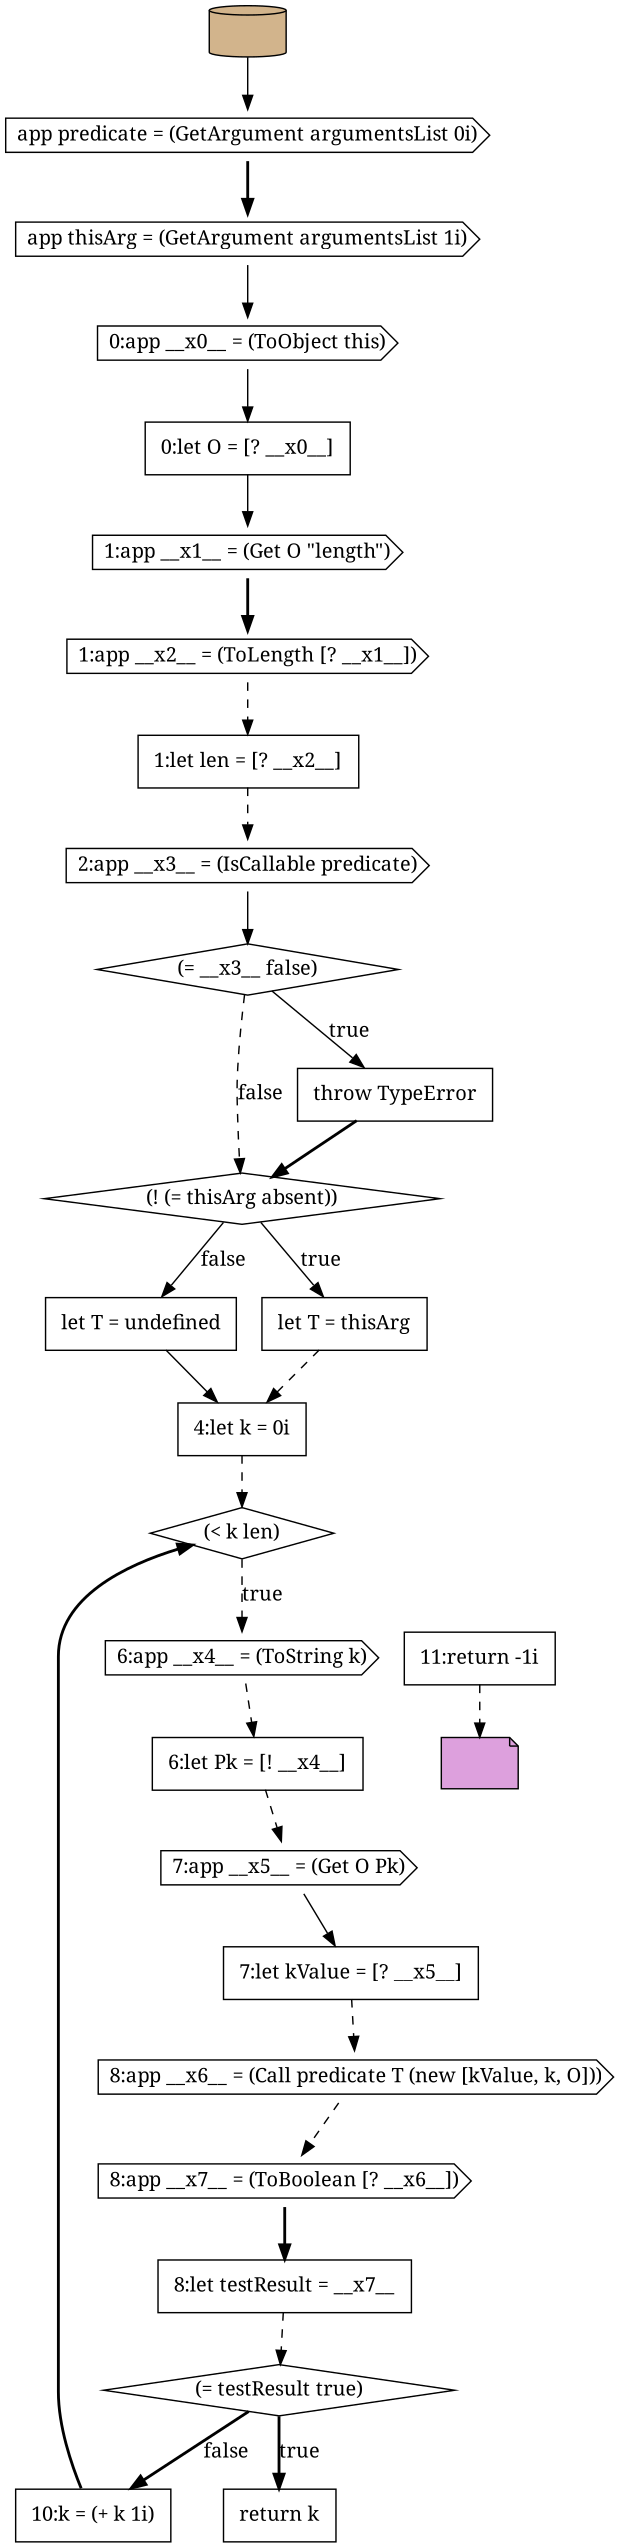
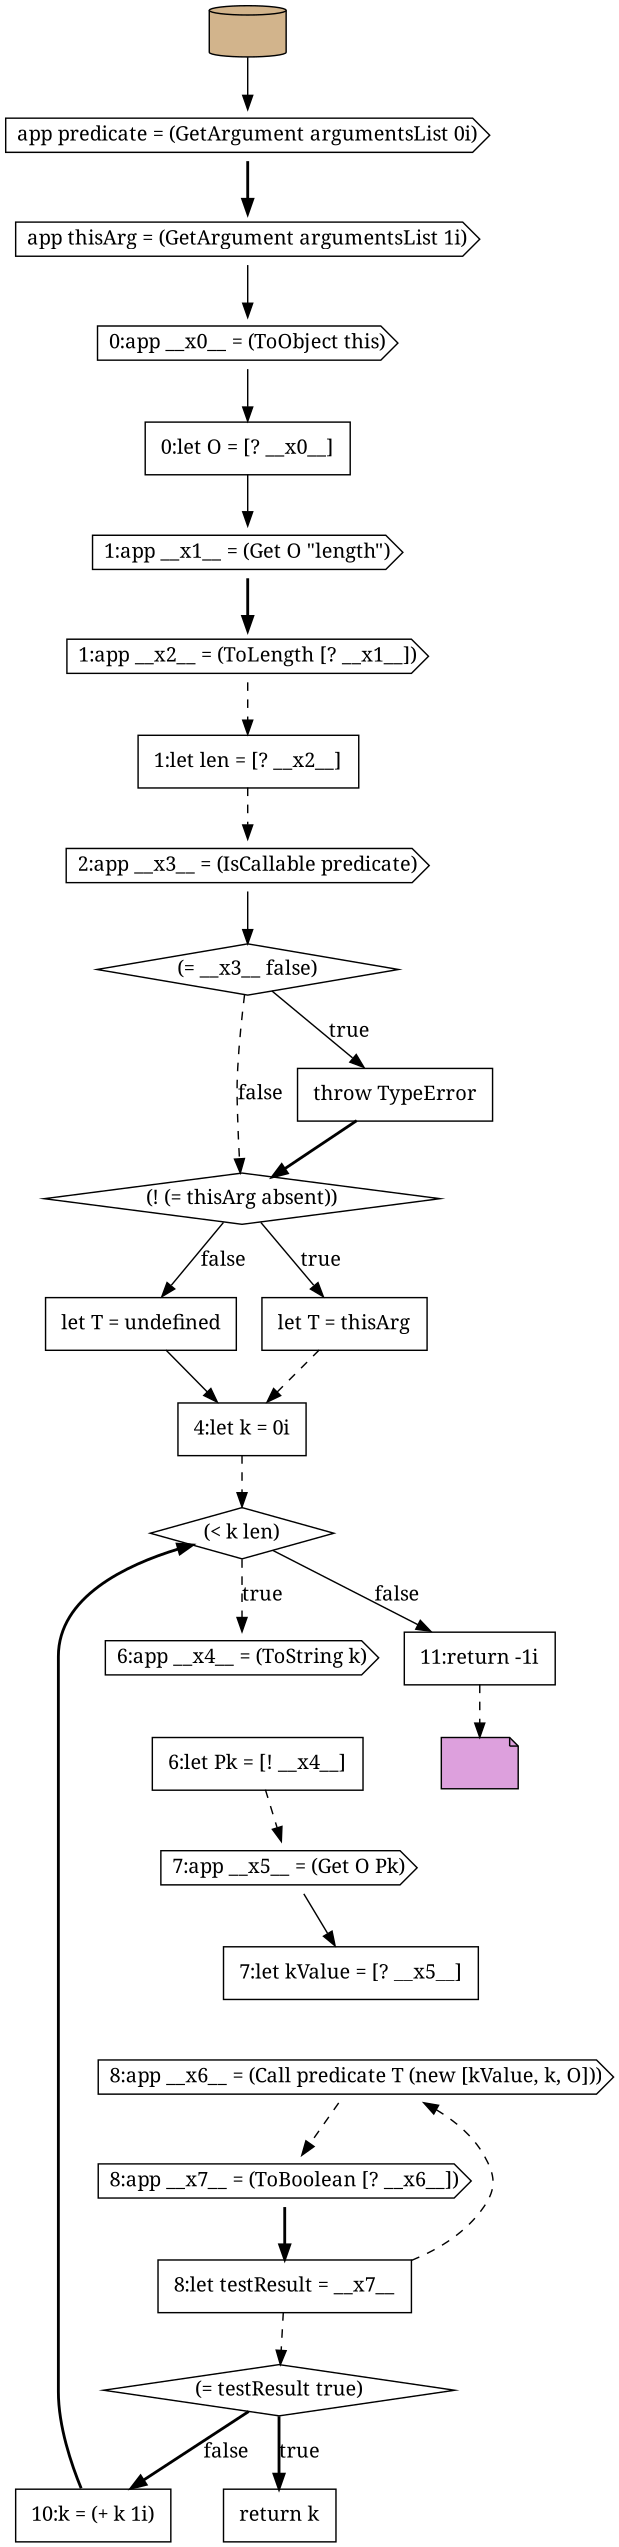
edge "(< k len)" -> "11:return -1i": added, label "false"
edge "6:app __x4__ = (ToString k)" -> "6:let Pk = [! __x4__]": removed
edge "7:let kValue = [? __x5__]" -> "8:app __x6__ = (Call predicate T (new [kValue, k, O]))": now "8:let testResult = __x7__" -> "8:app __x6__ = (Call predicate T (new [kValue, k, O]))"
